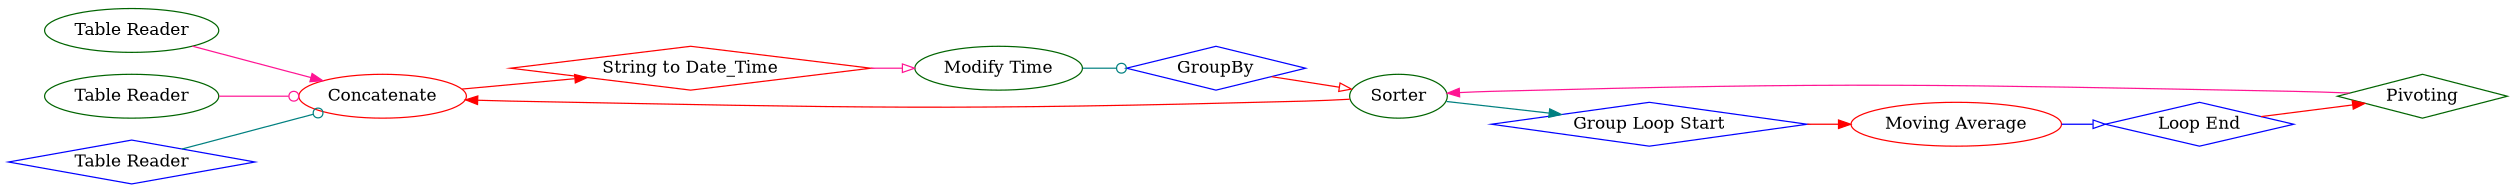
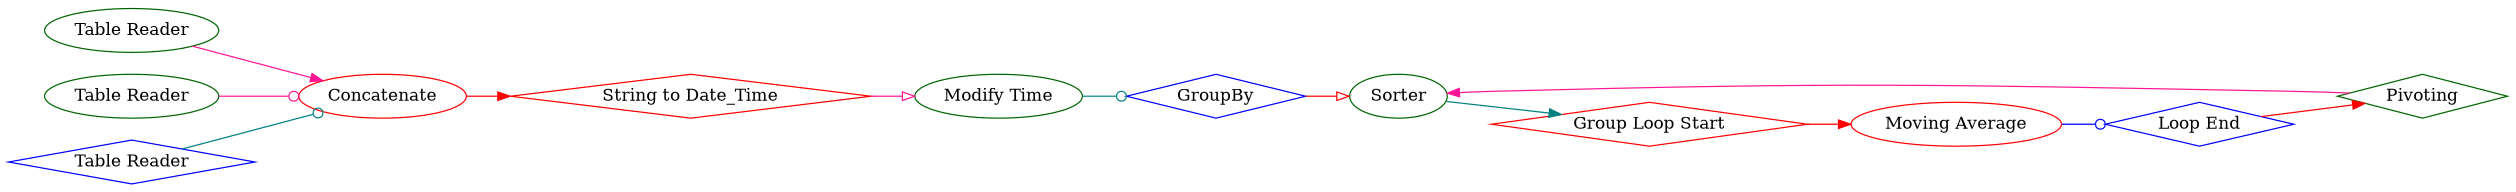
edge "Sorter" -> "Concatenate": removed
node "Group Loop Start": color blue -> red
edge "Moving Average" -> "Loop End": arrowhead onormal -> odot
